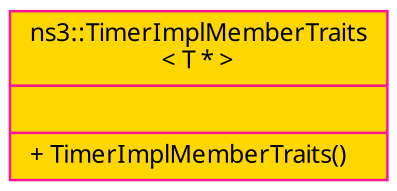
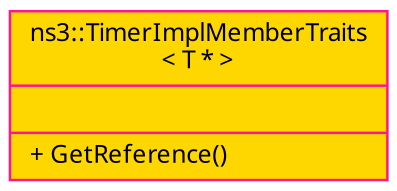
node "ns3::TimerImplMemberTraits": text "+ TimerImplMemberTraits()" -> "+ GetReference()"
